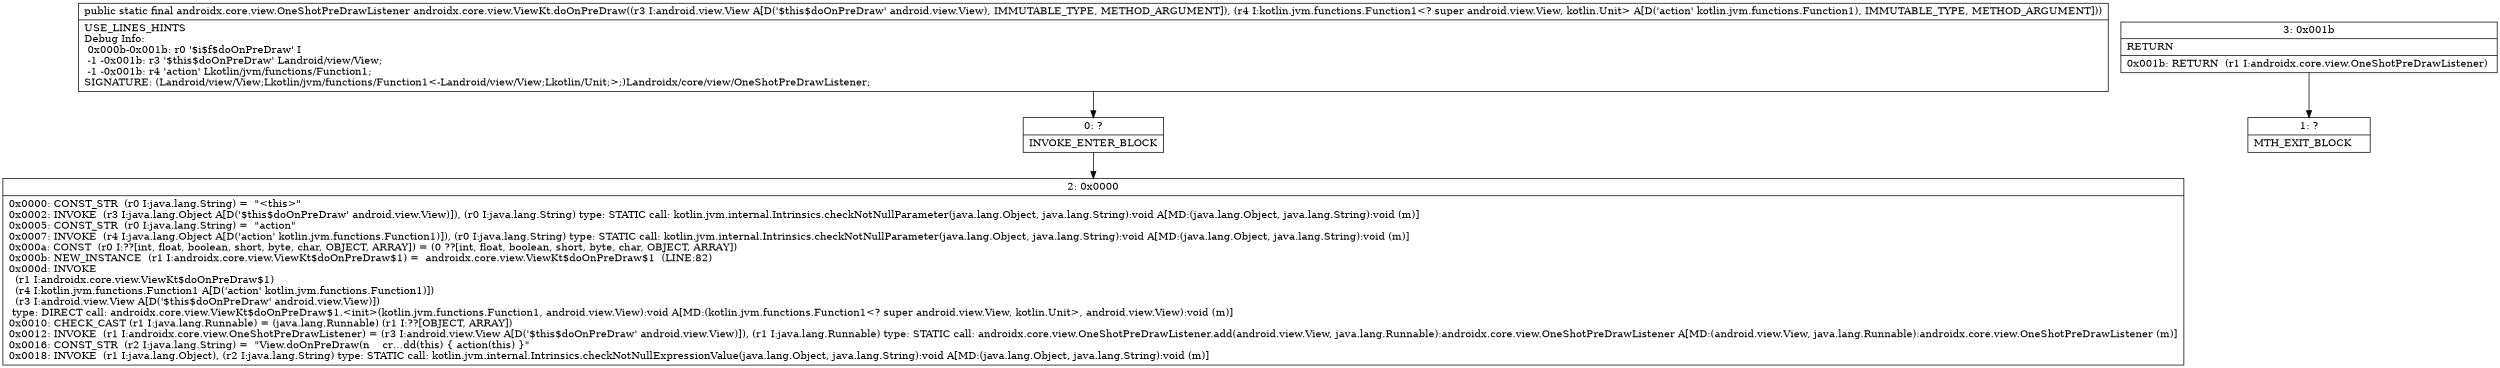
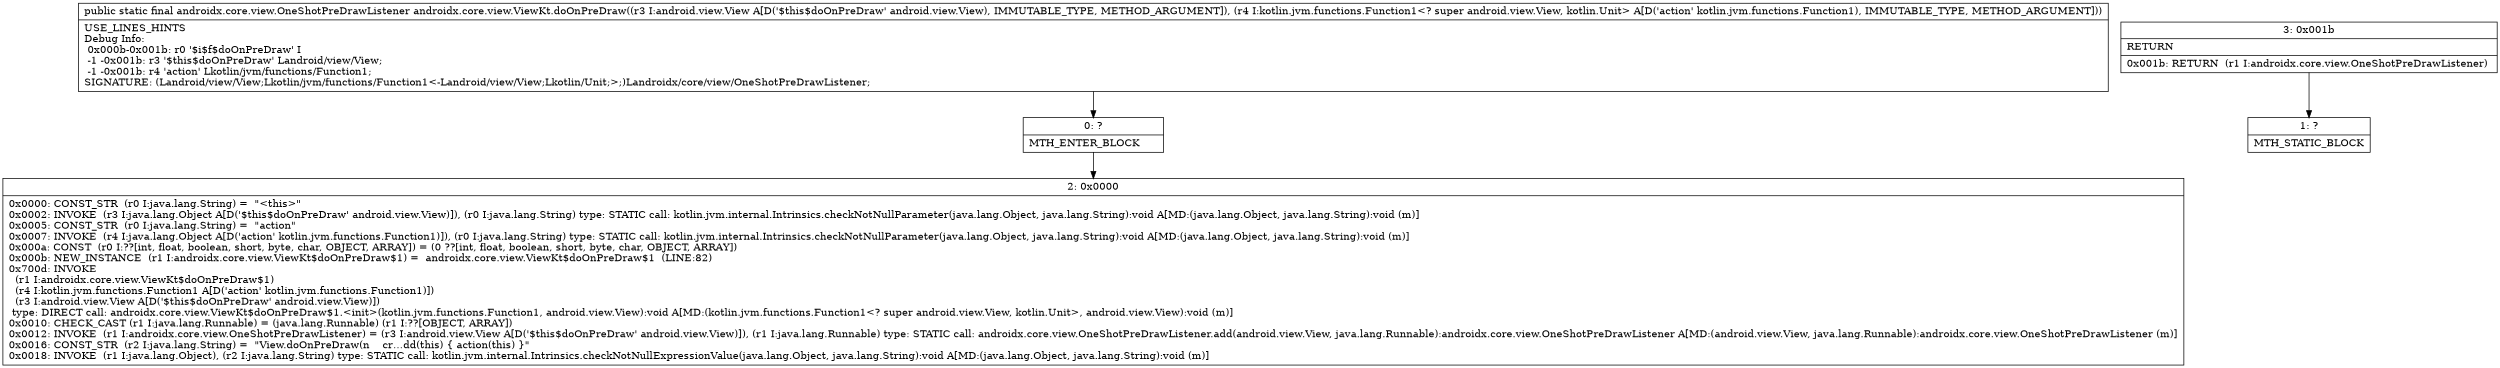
node "0: ?": text "INVOKE_ENTER_BLOCK" -> "MTH_ENTER_BLOCK"
node "1: ?": text "MTH_EXIT_BLOCK" -> "MTH_STATIC_BLOCK"
node "2: 0x0000": text "0x000d: INVOKE" -> "0x700d: INVOKE"
